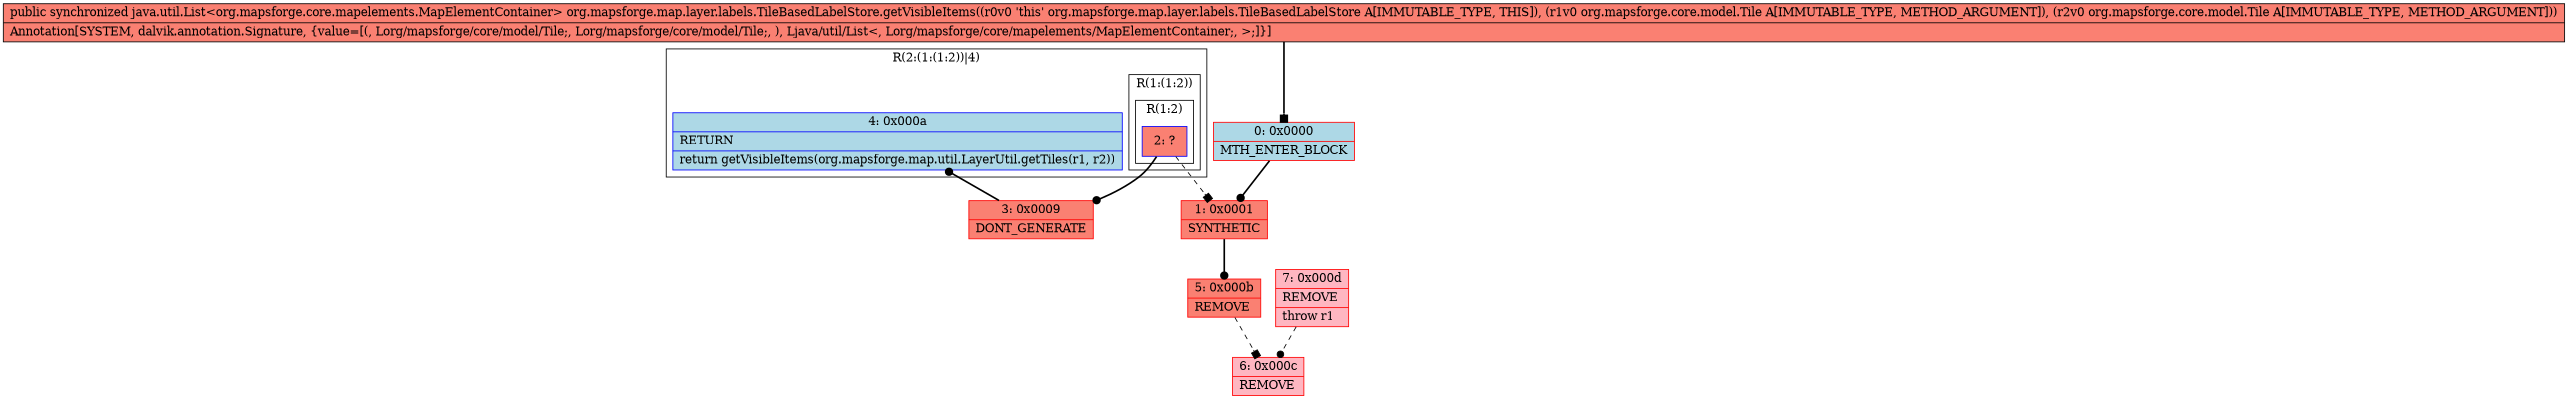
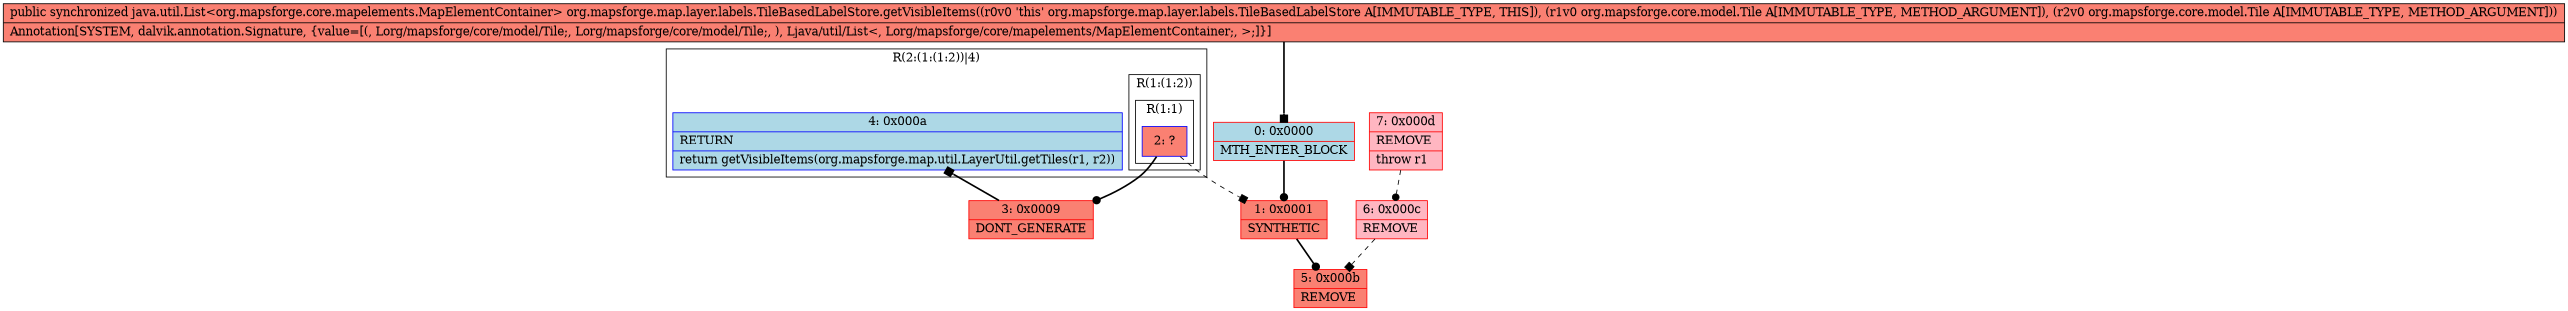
cluster "R(1:2)": label "R(1:2)" -> "R(1:1)"
edge "3: 0x0009" -> "4: 0x000a": arrowhead dot -> box
edge "5: 0x000b" -> "6: 0x000c": reversed
